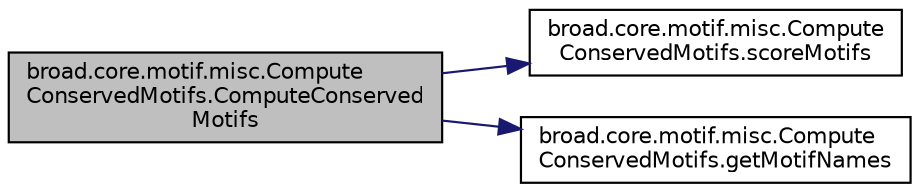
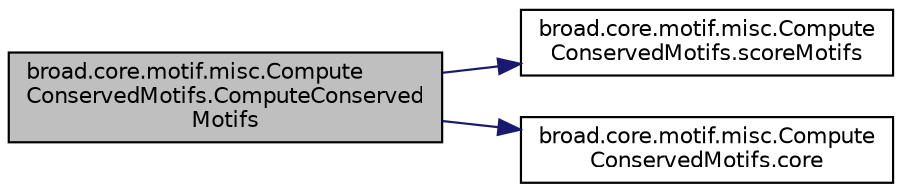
node "broad.core.motif.misc.Compute ConservedMotifs.getMotifNames": label "broad.core.motif.misc.Compute ConservedMotifs.getMotifNames" -> "broad.core.motif.misc.Compute ConservedMotifs.core"
